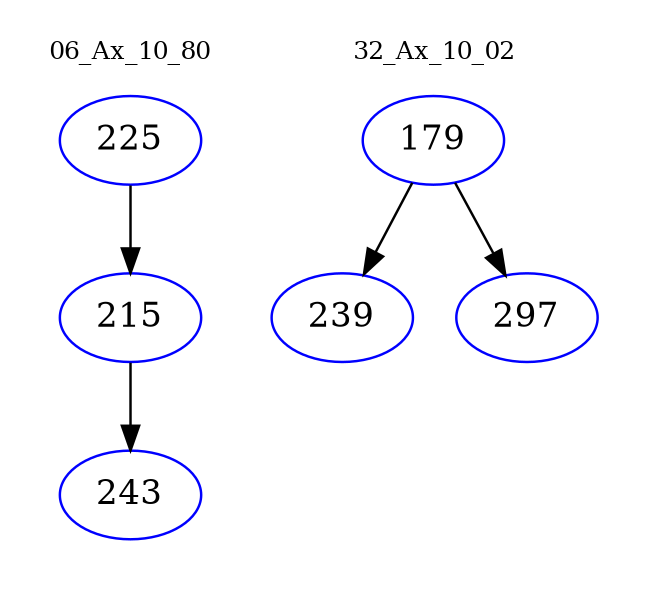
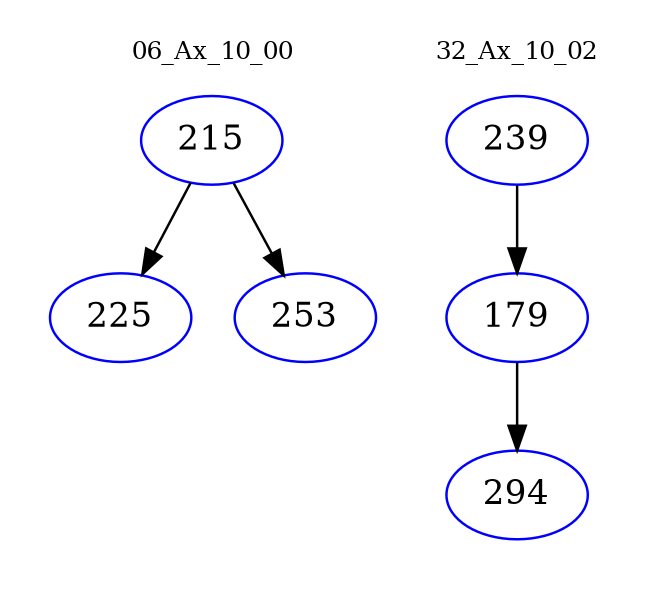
cluster "06_Ax_10_80": label "06_Ax_10_80" -> "06_Ax_10_00"
edge "225" -> "215": reversed
edge "179" -> "239": reversed
node "297": label "297" -> "294"
node "243": label "243" -> "253"
